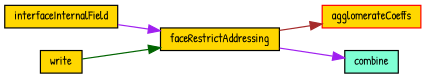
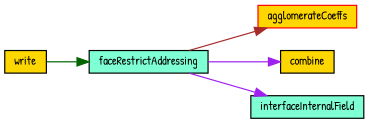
node "interfaceInternalField": fillcolor gold -> aquamarine
edge "interfaceInternalField" -> "faceRestrictAddressing": reversed
node "faceRestrictAddressing": fillcolor gold -> aquamarine
node "combine": fillcolor aquamarine -> gold
